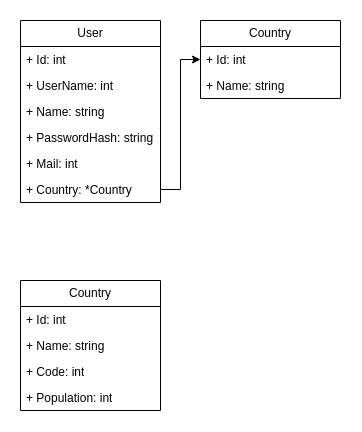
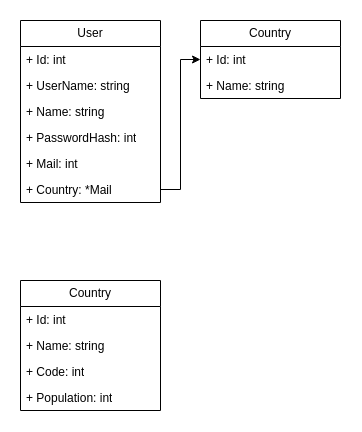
node "+ UserName: int": label "+ UserName: int" -> "+ UserName: string"
node "+ PasswordHash: string": label "+ PasswordHash: string" -> "+ PasswordHash: int"
node "+ Country: *Country": label "+ Country: *Country" -> "+ Country: *Mail"
